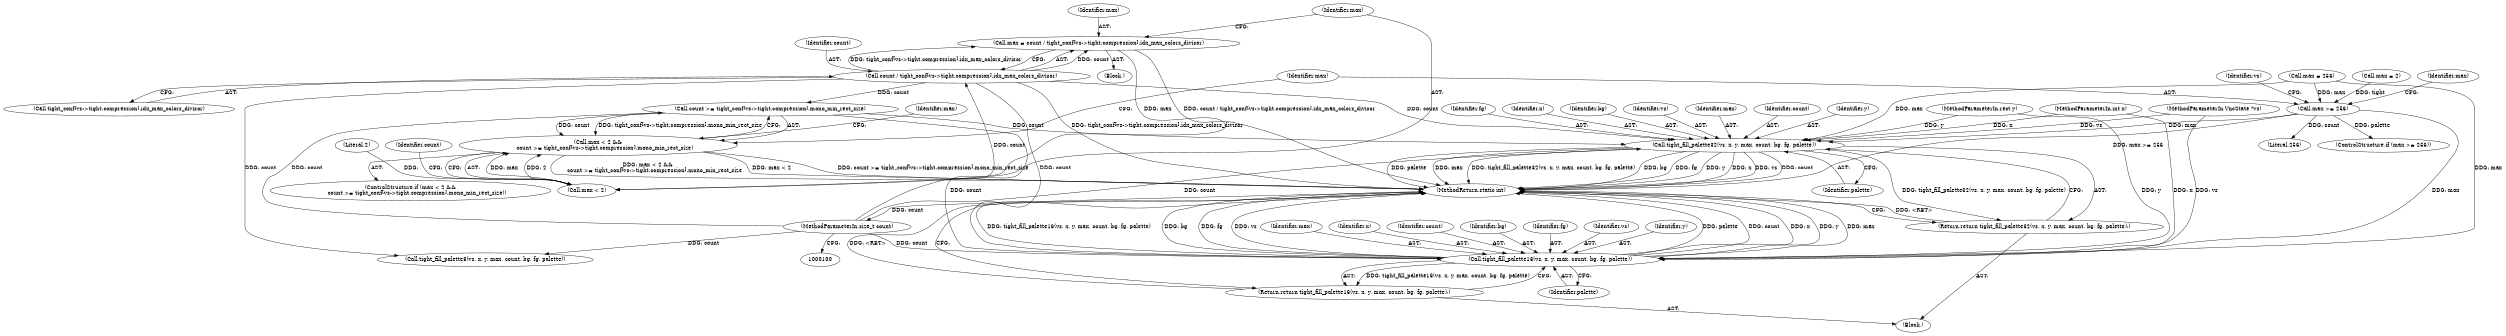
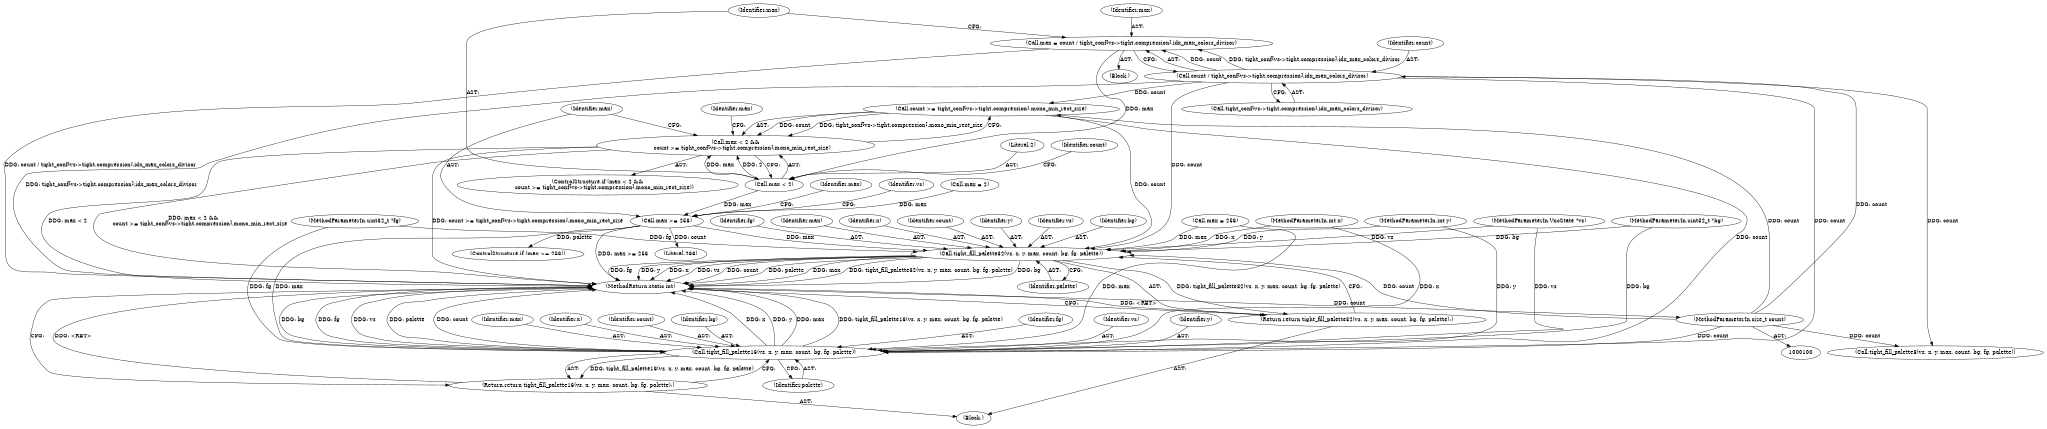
edge "(Call,max = 256)" -> "(Call,max >= 256)": now "(Call,max < 2)" -> "(Call,max >= 256)"
edge "(Call,max = 2)" -> "(Call,max >= 256)": label "DDG: tight" -> "DDG: max"
node "(MethodParameterIn,rect y)": label "(MethodParameterIn,rect y)" -> "(MethodParameterIn,int y)"
node "(Literal,256)": label "(Literal,256)" -> "(Literal,266)"
edge "(Literal,2)" -> "(Call,max < 2)": label "DDG: " -> "AST: "
node "(MethodParameterIn,uint32_t *fg)": added
node "(MethodParameterIn,uint32_t *bg)": added
edge "(MethodParameterIn,size_t count)" -> "1000100": label "CFG: " -> "AST: "
